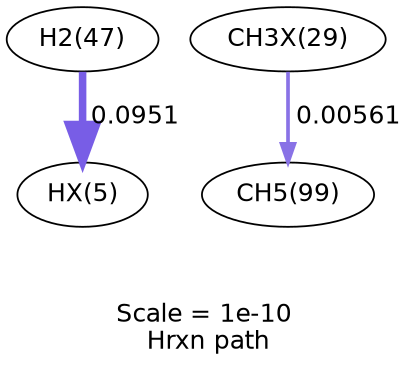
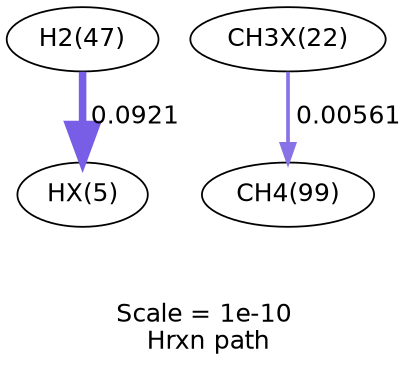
node "CH3X(29)": label "CH3X(29)" -> "CH3X(22)"
edge "H2(47)" -> "HX(5)": label " 0.0951" -> " 0.0921"
node "CH5(99)": label "CH5(99)" -> "CH4(99)"
